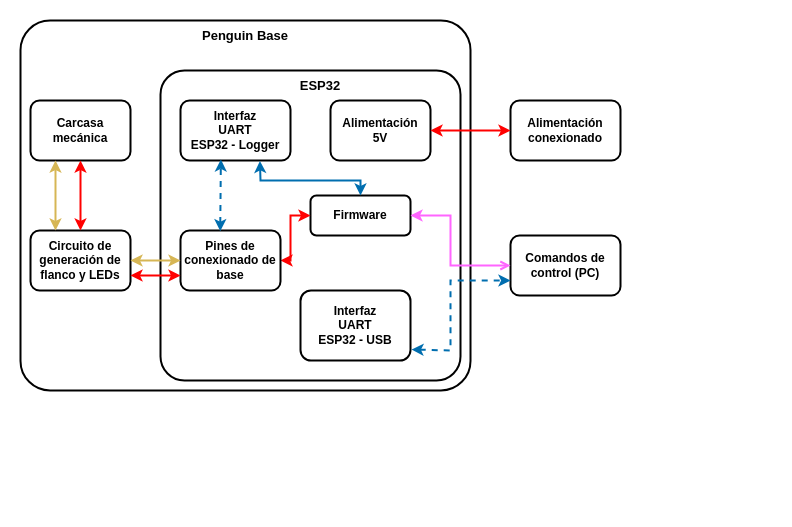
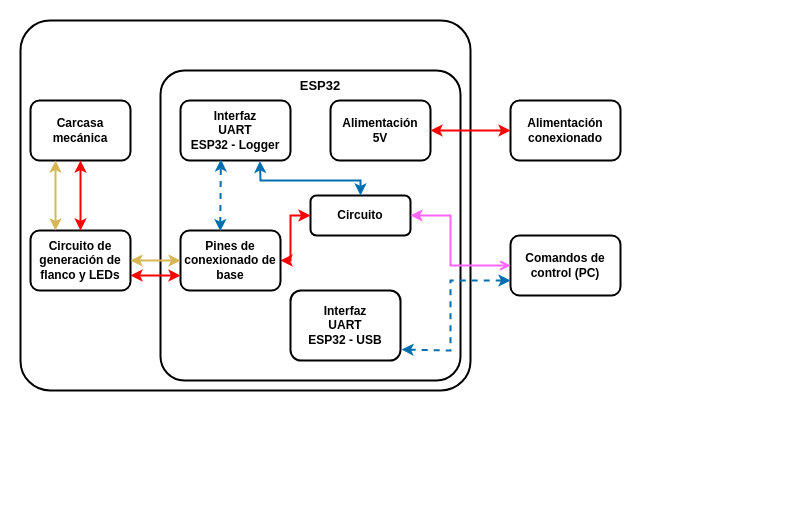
node "Penguin Base": removed
node "Firmware": label "Firmware" -> "Circuito"
node "Interfaz UART ESP32 - USB": moved (356, 326) -> (346, 326)
